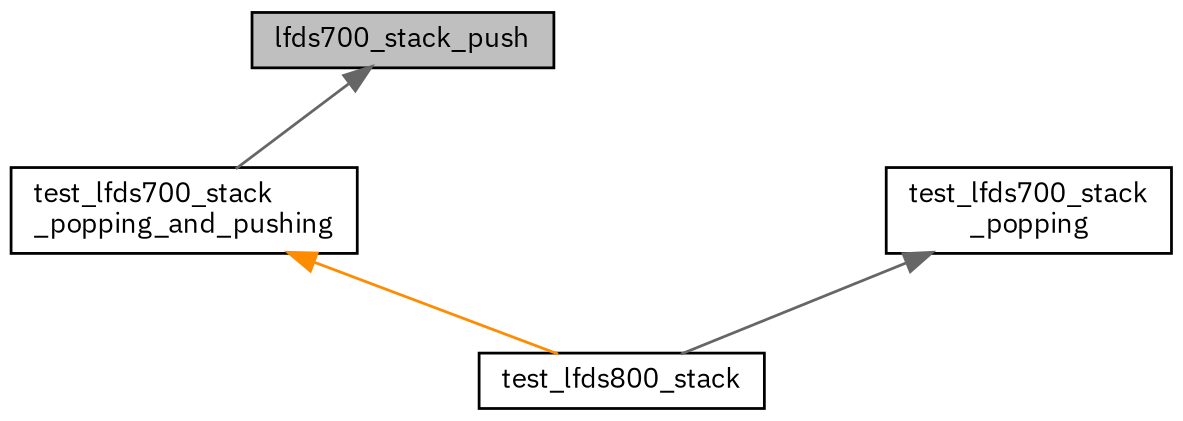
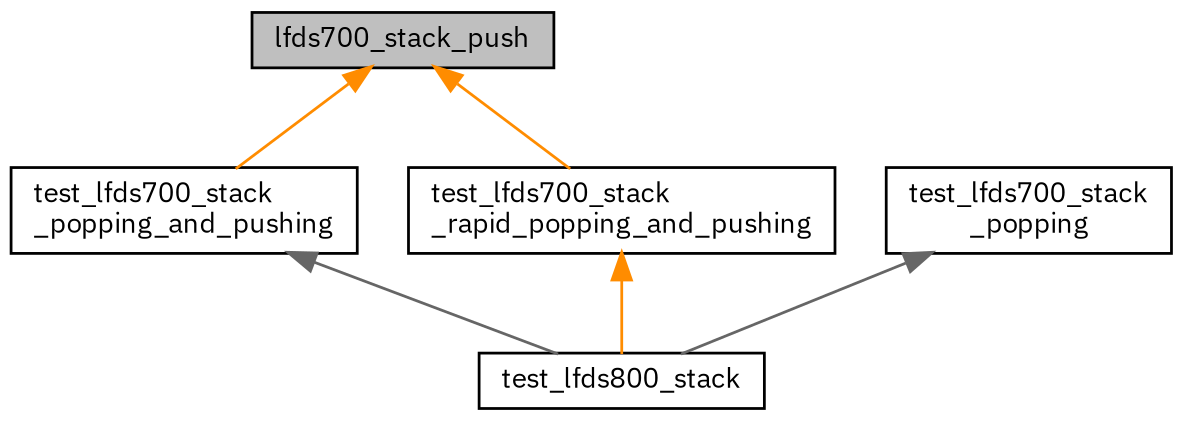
edge "test_lfds700_stack _popping_and_pushing" -> "lfds700_stack_push": color gray40 -> darkorange
node "test_lfds700_stack _rapid_popping_and_pushing": added
edge "test_lfds800_stack" -> "test_lfds700_stack _popping_and_pushing": color darkorange -> gray40
